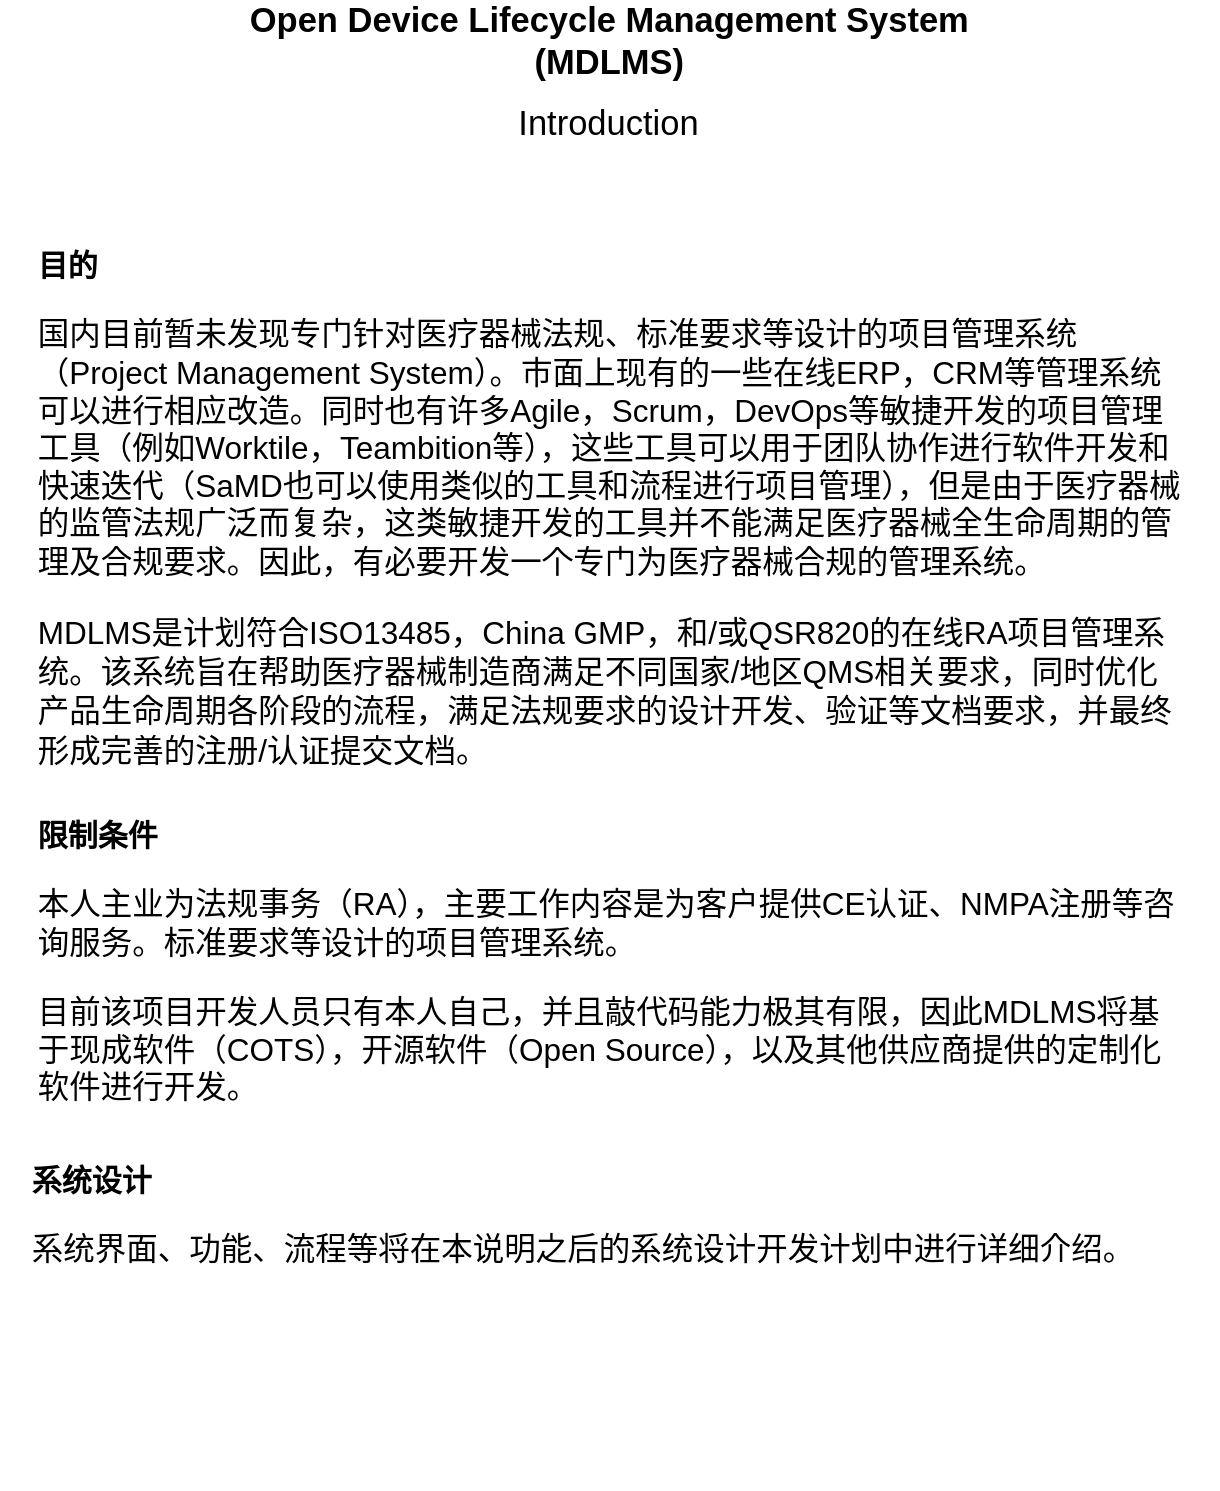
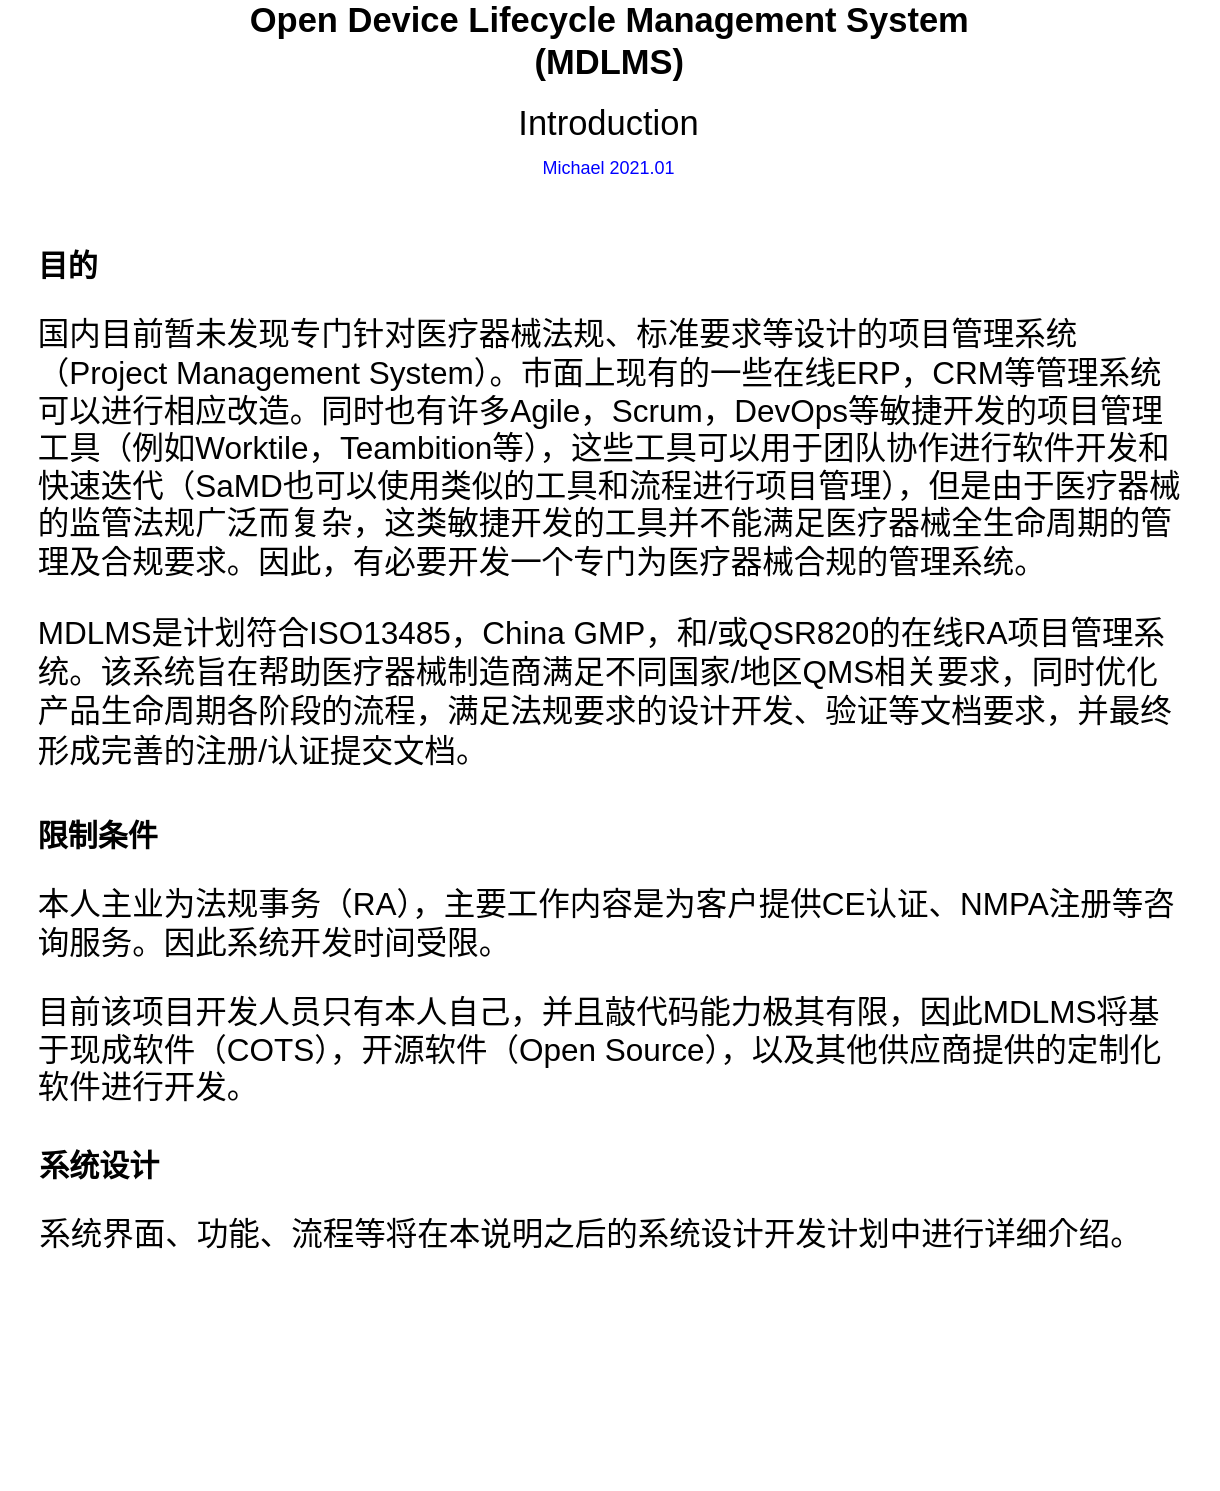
node "Michael 2021.01": added
node "限制条件本人主业为法规事务（RA），主要工作内容是为客户提供CE认证、NMPA注册等咨询服务。标准要求等设计的项目管理系统。 目前该项目开发人员只有本人自己，并且敲代码能力极其有限，因此MDLMS将基于现成软件（COTS），开源软件（Open Source），以及其他供应商提供的定制化软件进行开发。": label "限制条件本人主业为法规事务（RA），主要工作内容是为客户提供CE认证、NMPA注册等咨询服务。标准要求等设计的项目管理系统。 目前该项目开发人员只有本人自己，并且敲代码能力极其有限，因此MDLMS将基于现成软件（COTS），开源软件（Open Source），以及其他供应商提供的定制化软件进行开发。" -> "限制条件本人主业为法规事务（RA），主要工作内容是为客户提供CE认证、NMPA注册等咨询服务。因此系统开发时间受限。 目前该项目开发人员只有本人自己，并且敲代码能力极其有限，因此MDLMS将基于现成软件（COTS），开源软件（Open Source），以及其他供应商提供的定制化软件进行开发。"
node "系统设计系统界面、功能、流程等将在本说明之后的系统设计开发计划中进行详细介绍。": moved (602, 1316) -> (609, 1301)
